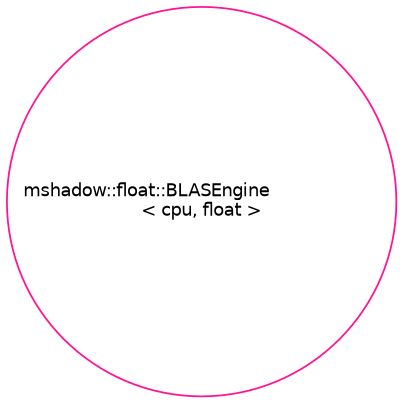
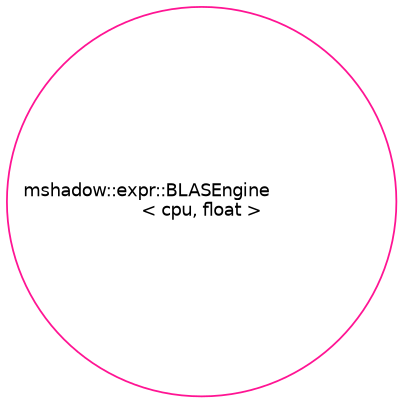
node "mshadow::float::BLASEngine < cpu, float >": label "mshadow::float::BLASEngine < cpu, float >" -> "mshadow::expr::BLASEngine < cpu, float >"
